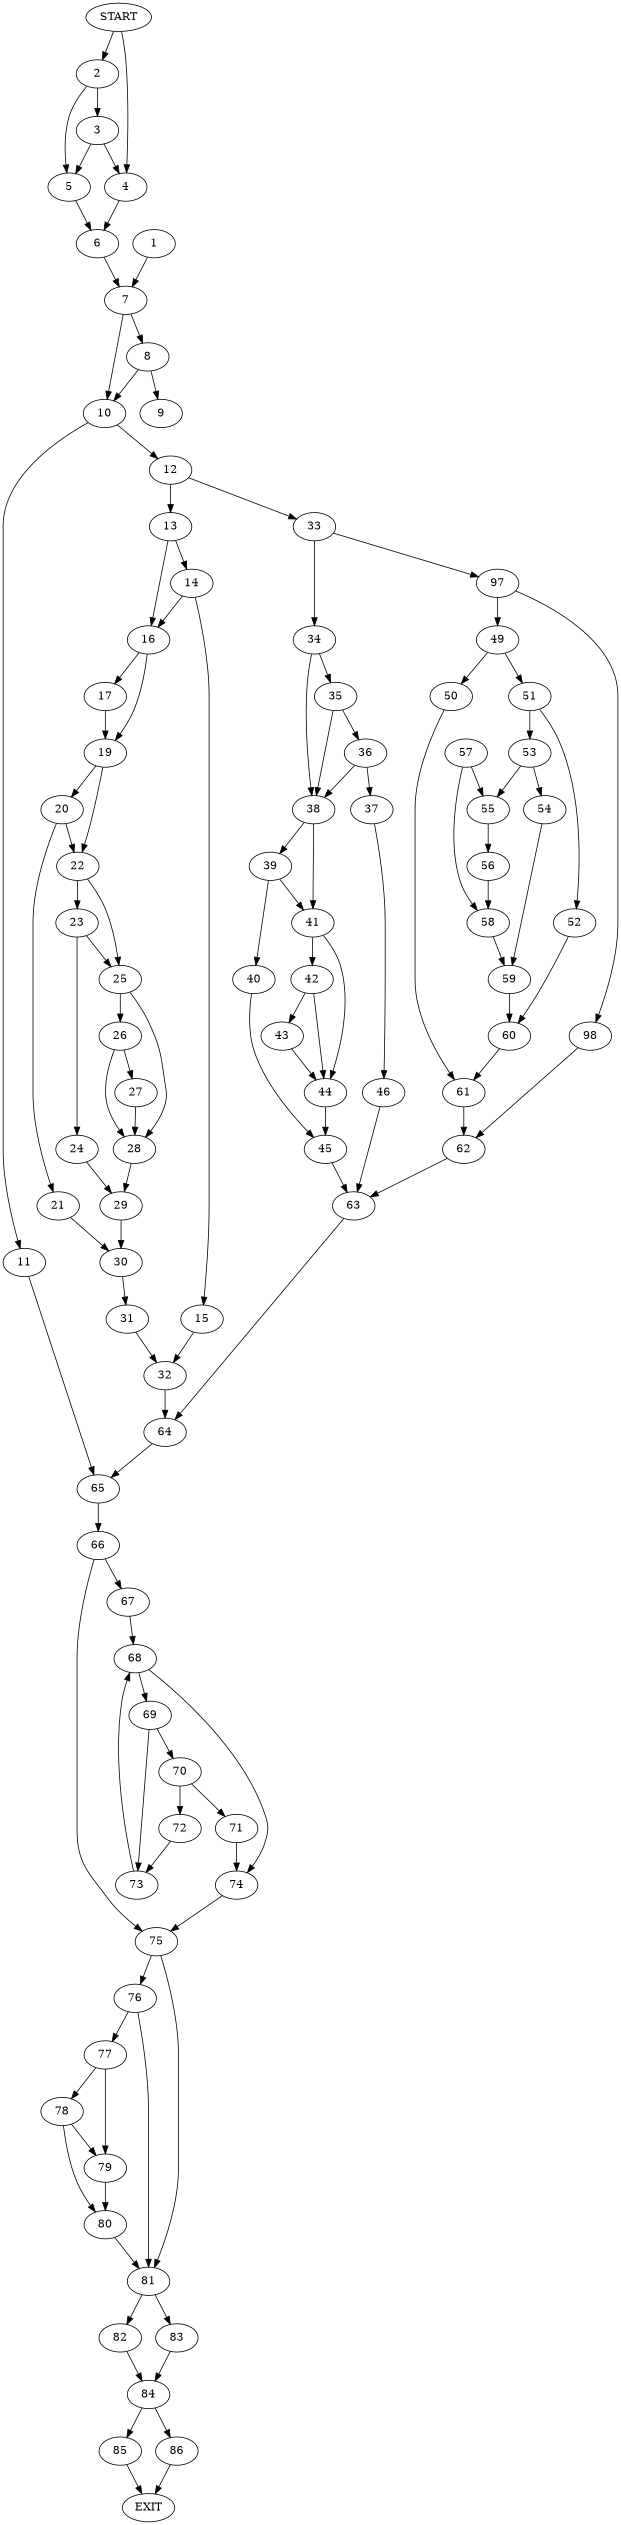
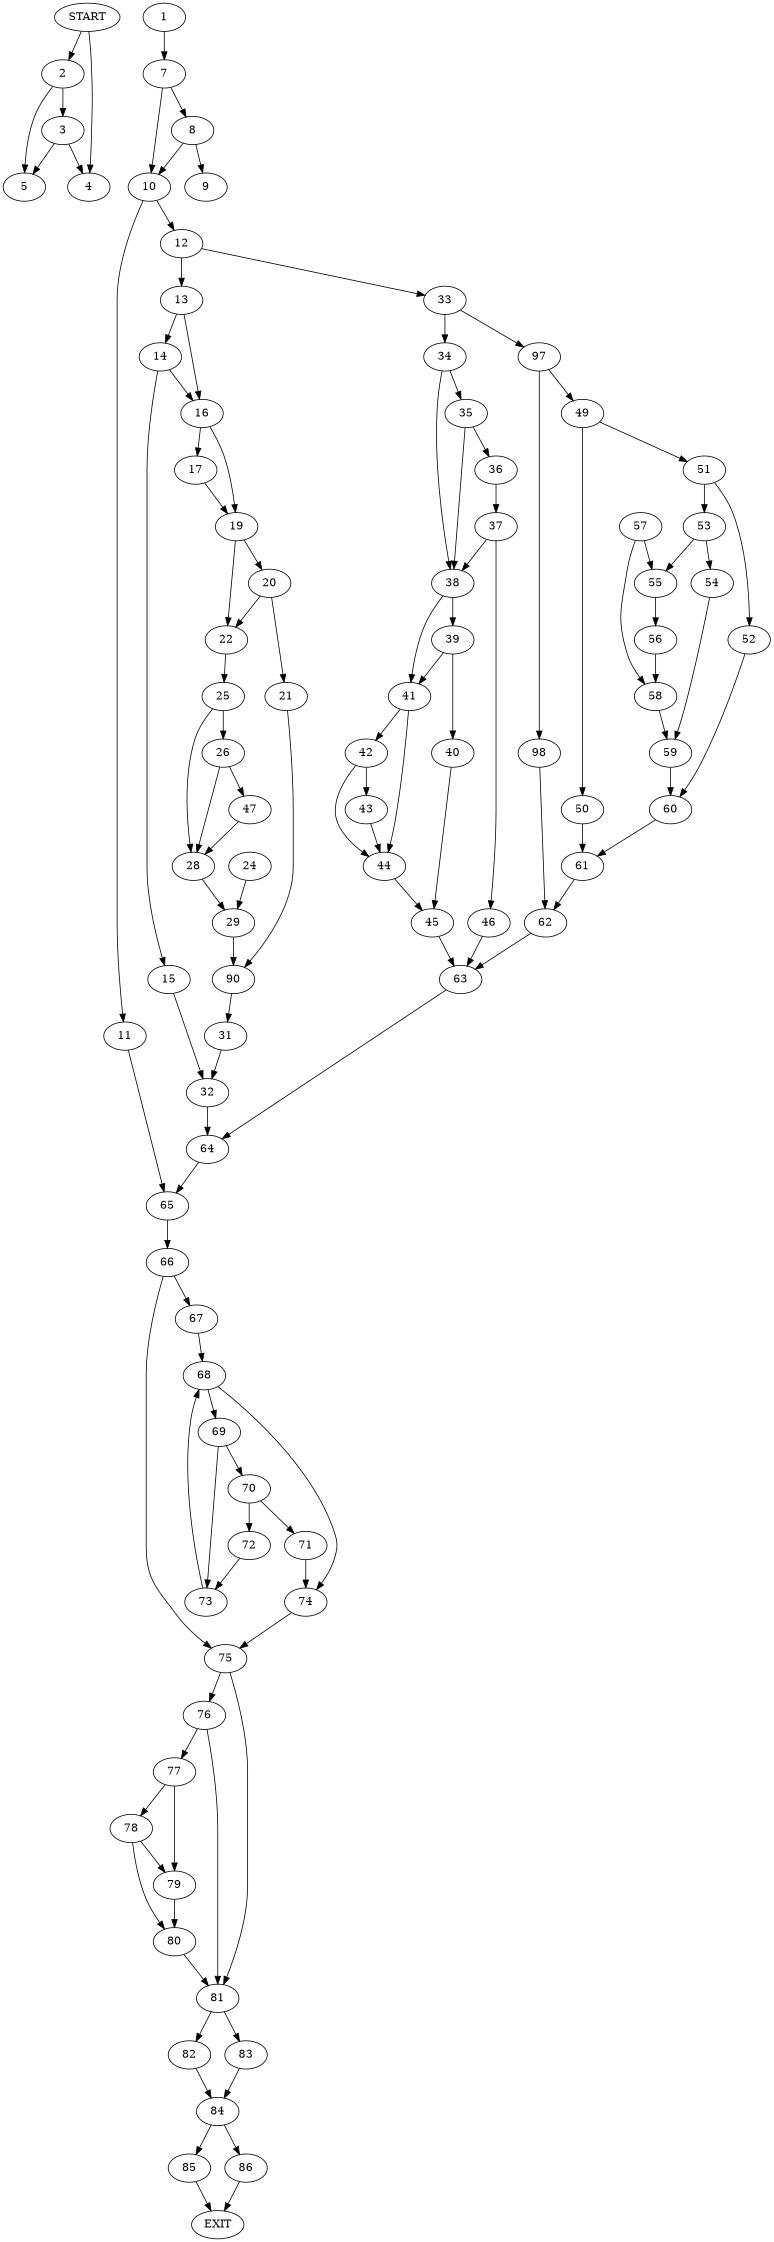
node "6": removed
edge "36" -> "38": now "37" -> "38"
node "23": removed
node "27": label "27" -> "47"
node "30": label "30" -> "90"
